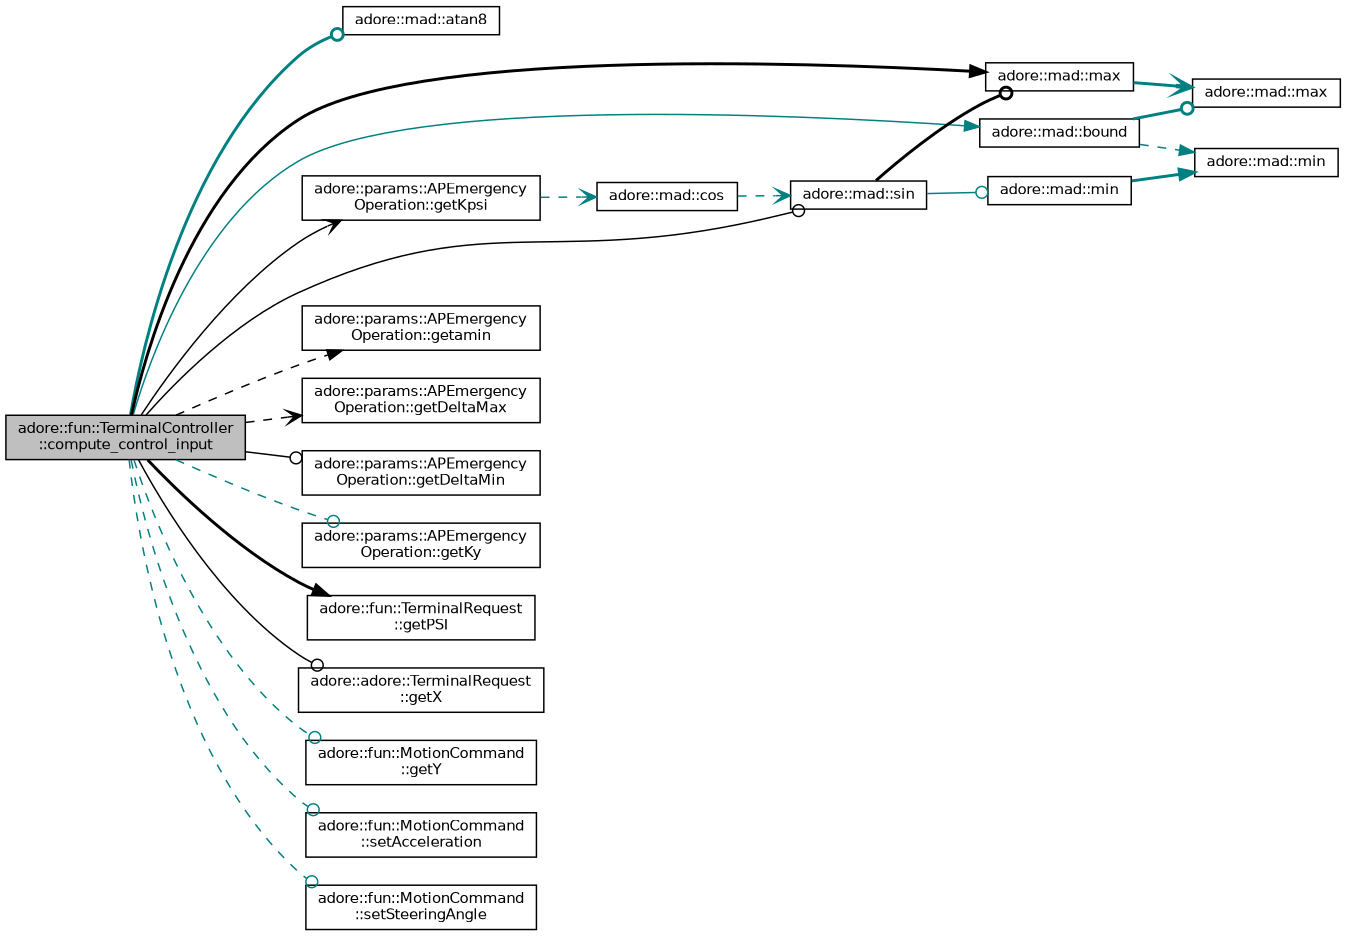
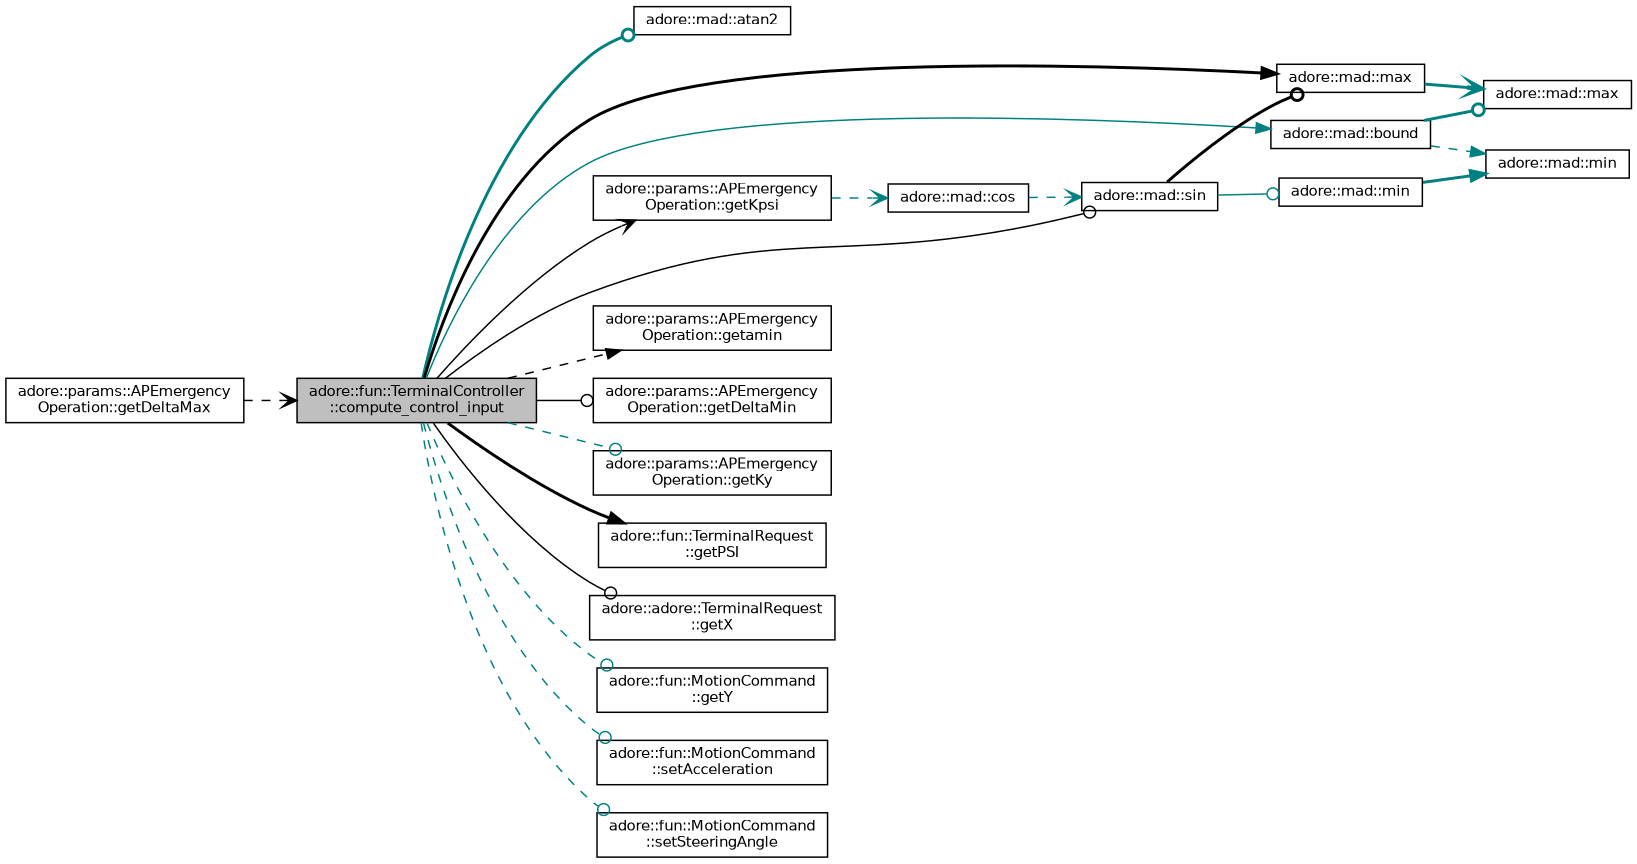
node "adore::mad::atan8": label "adore::mad::atan8" -> "adore::mad::atan2"
edge "adore::fun::TerminalController ::compute_control_input" -> "adore::params::APEmergency Operation::getDeltaMax": reversed
